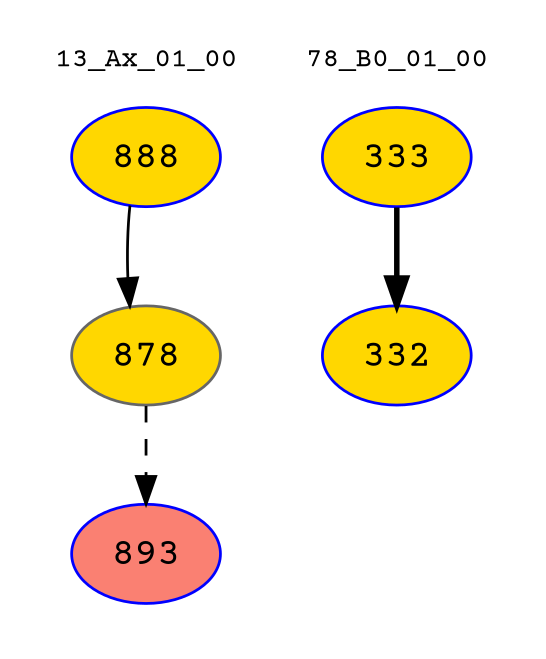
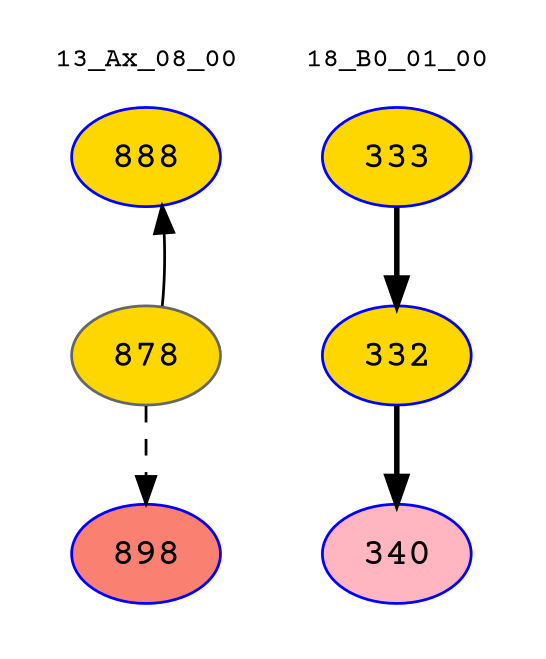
cluster "13_Ax_01_00": label "13_Ax_01_00" -> "13_Ax_08_00"
cluster "78_B0_01_00": label "78_B0_01_00" -> "18_B0_01_00"
edge "888" -> "878": reversed
node "893": label "893" -> "898"
node "340": added
